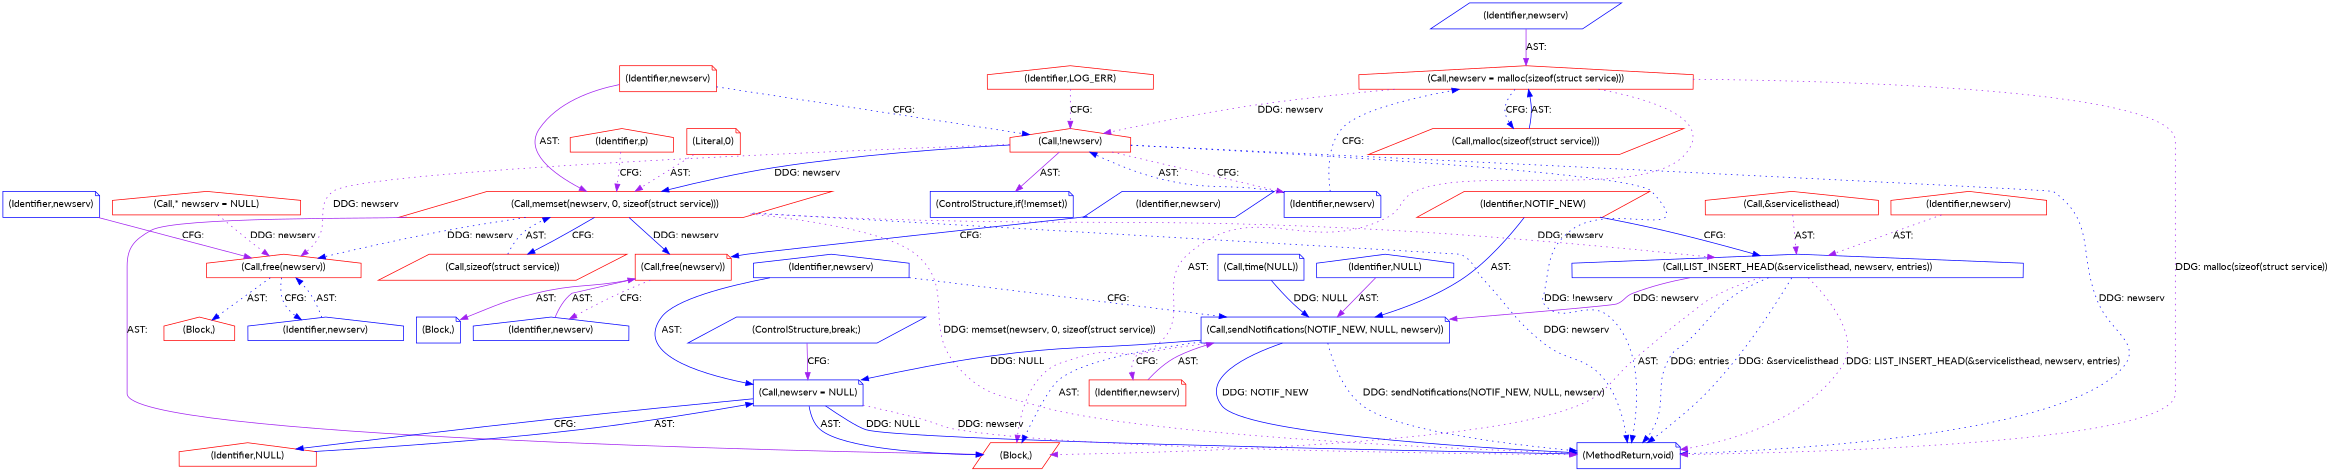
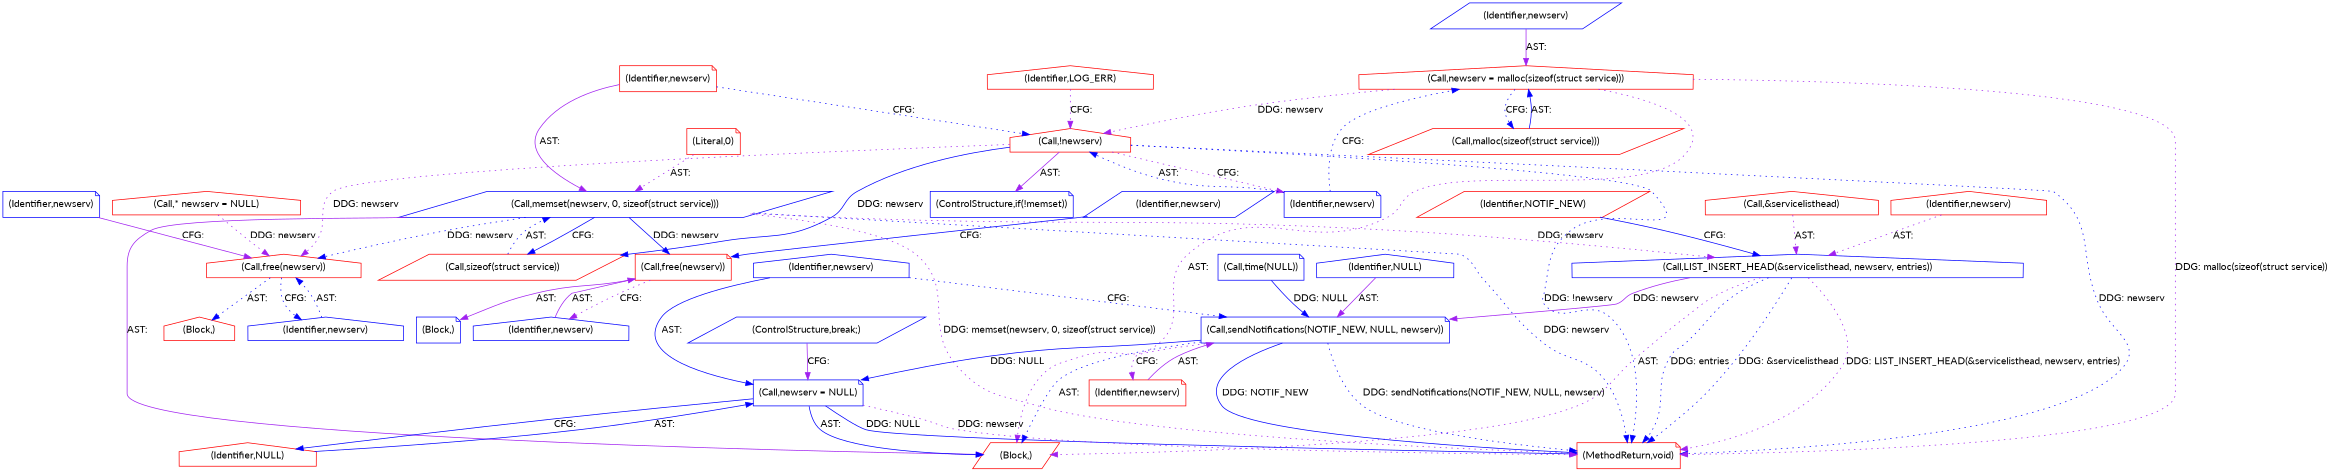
node "(Identifier,p)": removed
edge "(Call,!newserv)" -> "(Call,memset(newserv, 0, sizeof(struct service)))": now "(Call,!newserv)" -> "(Call,sizeof(struct service))"
node "(Call,memset(newserv, 0, sizeof(struct service)))": color red -> blue
edge "(Identifier,NOTIF_NEW)" -> "(Call,sendNotifications(NOTIF_NEW, NULL, newserv))": removed, label "AST:"
node "(MethodReturn,void)": color blue -> red
